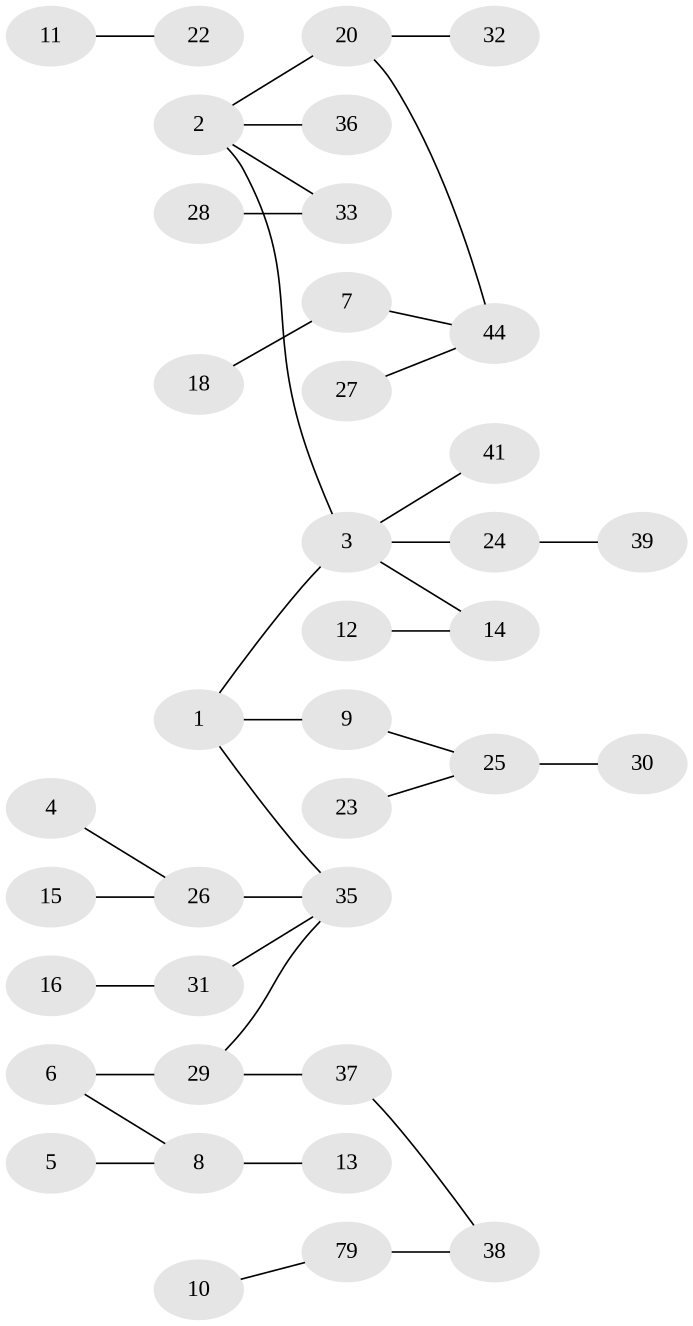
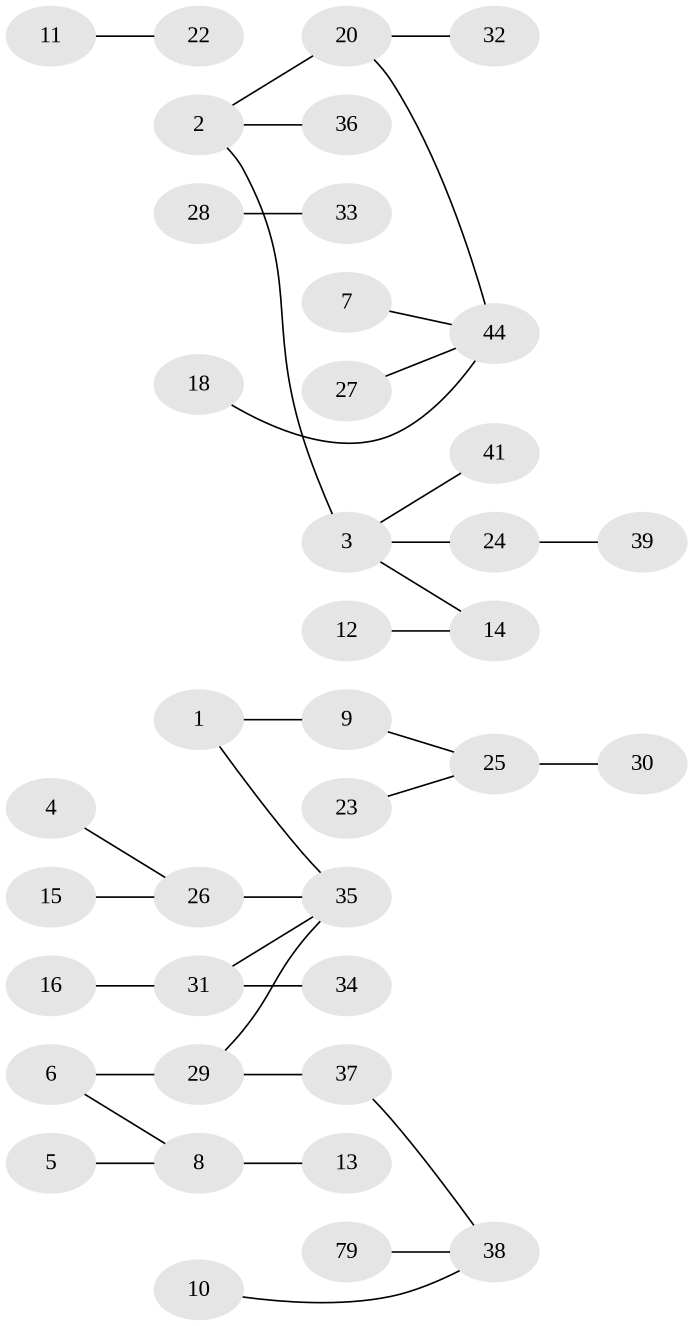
edge "2" -- "33": removed
edge "7" -- "18": now "44" -- "18"
edge "3" -- "1": removed
node "34": added
edge "79" -- "10": now "38" -- "10"
